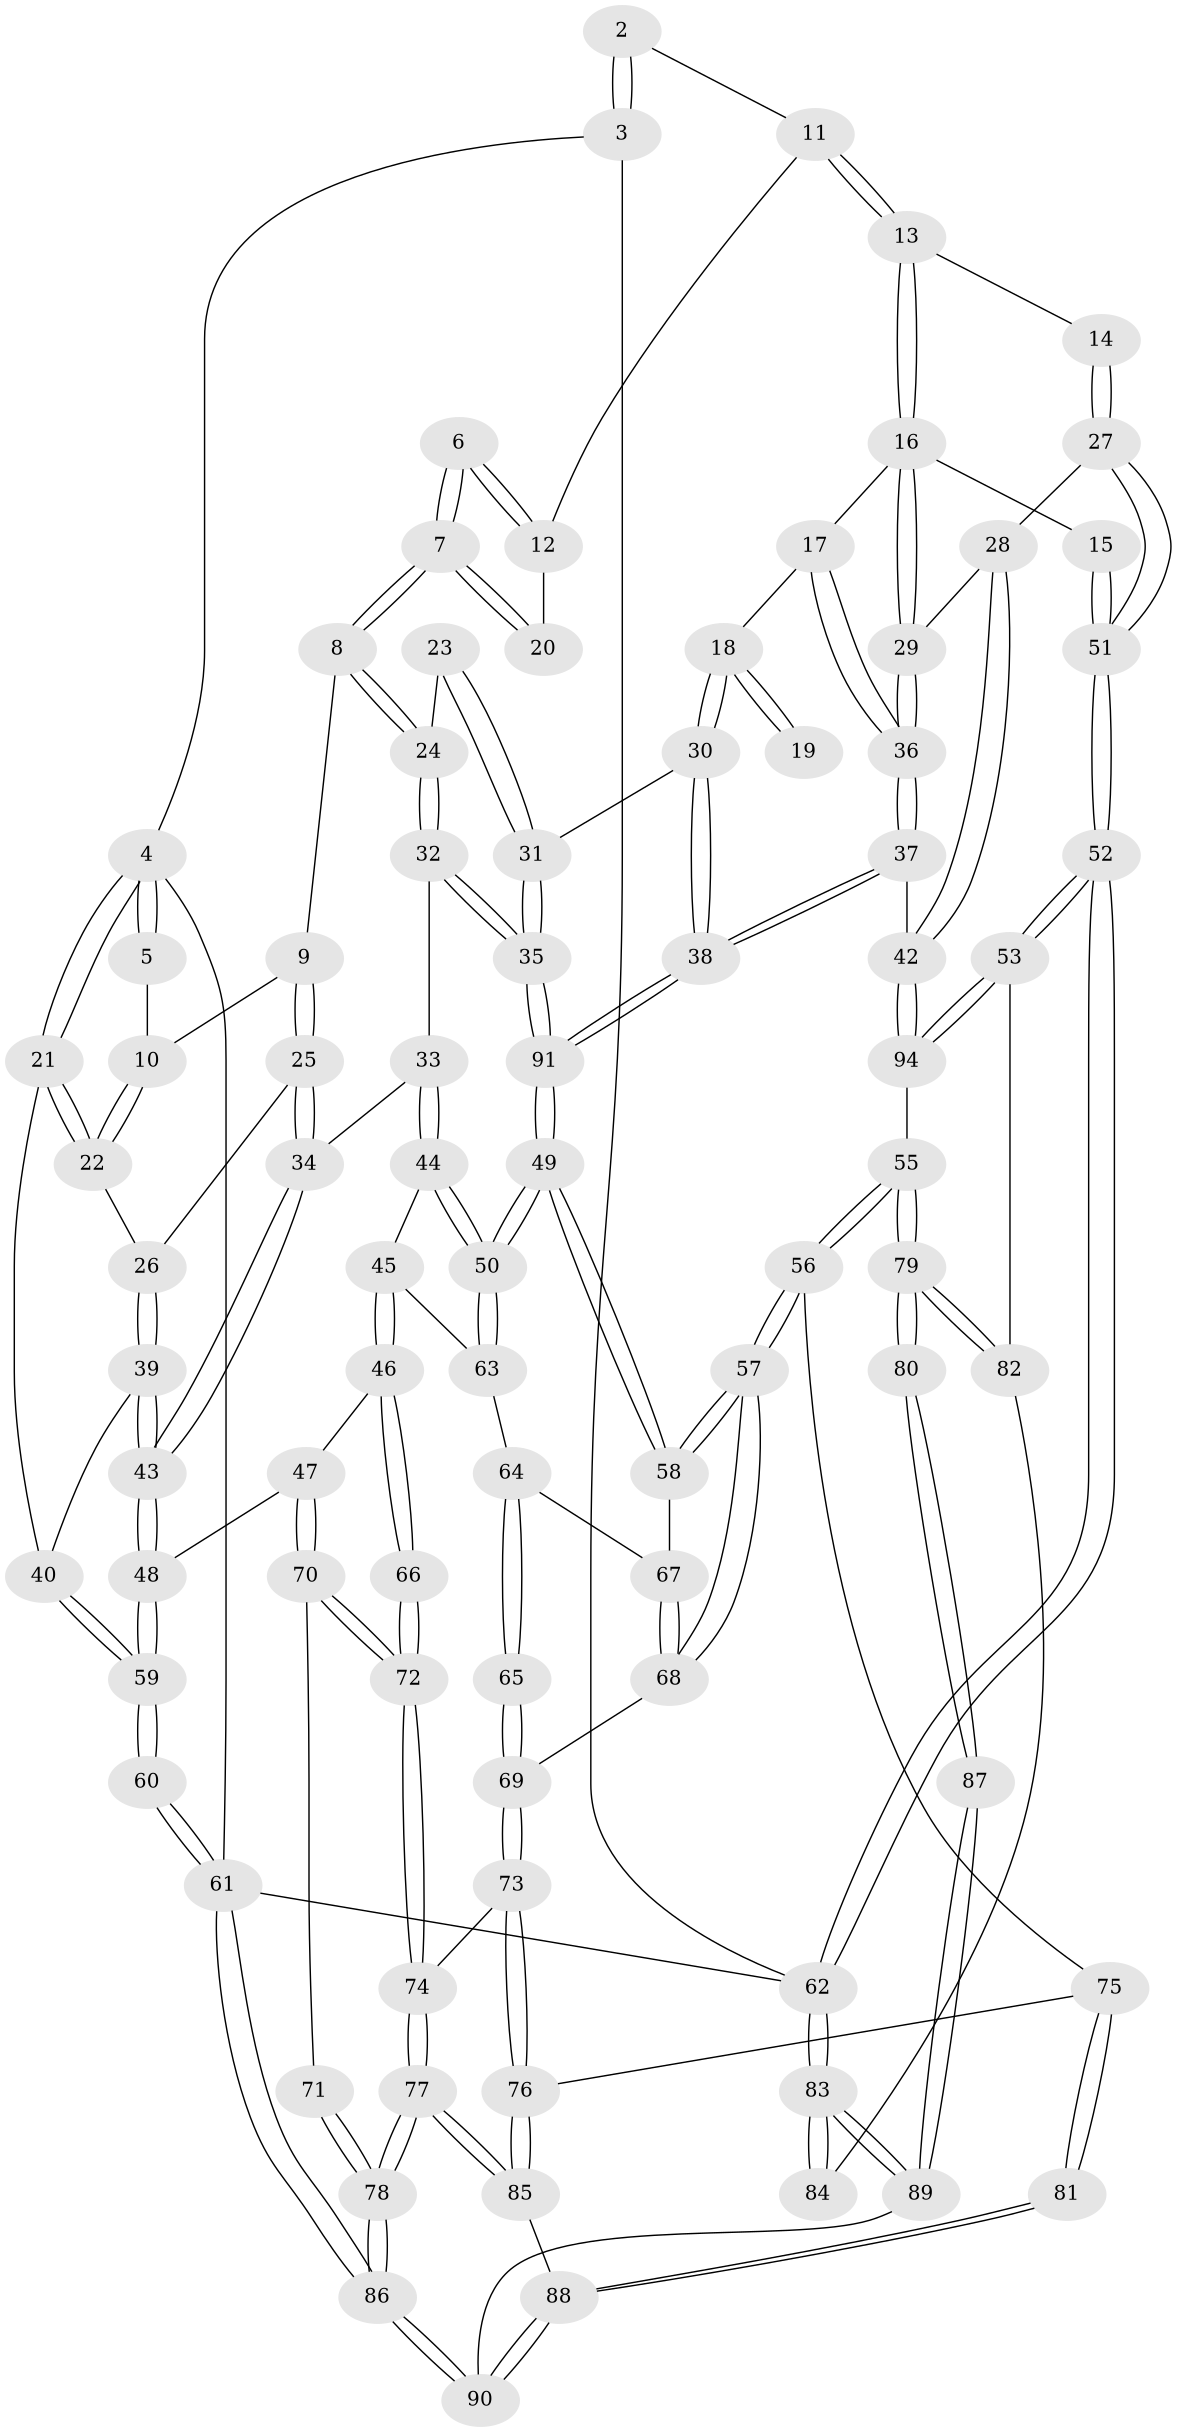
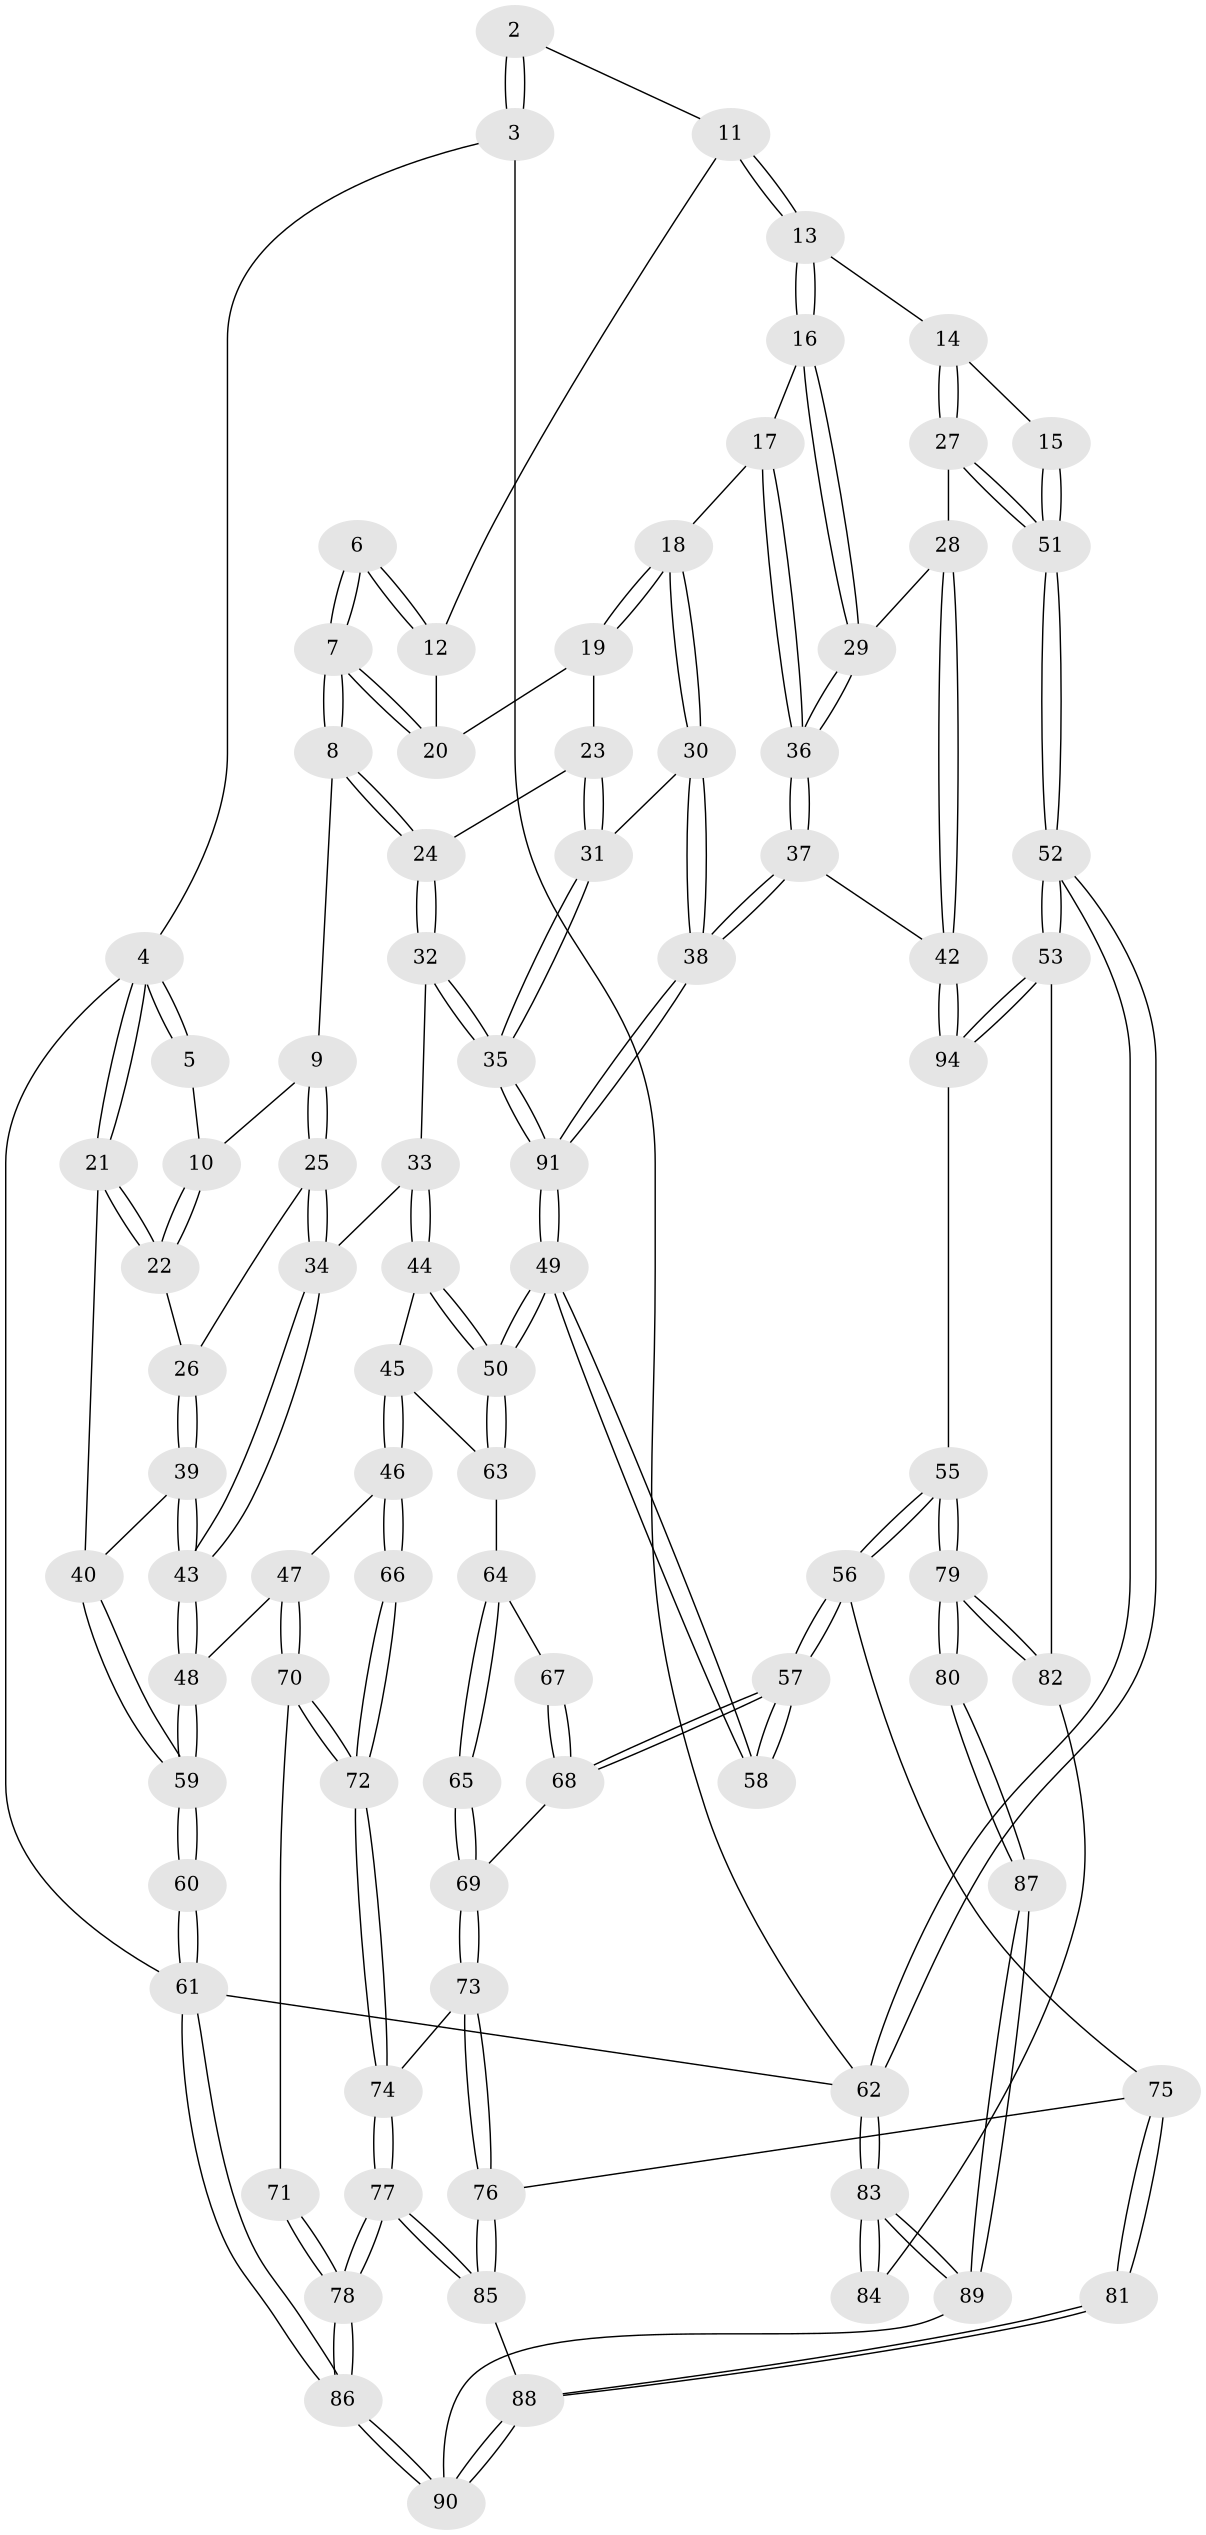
edge "16" -- "15": now "14" -- "15"
edge "19" -- "20": added
edge "19" -- "23": added
edge "58" -- "67": removed
